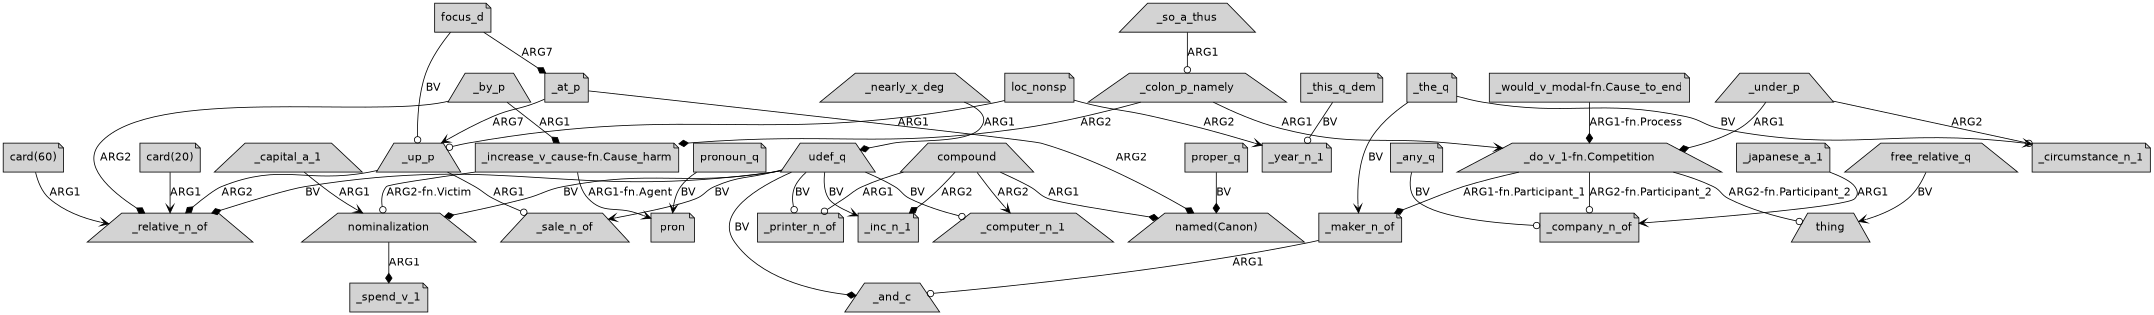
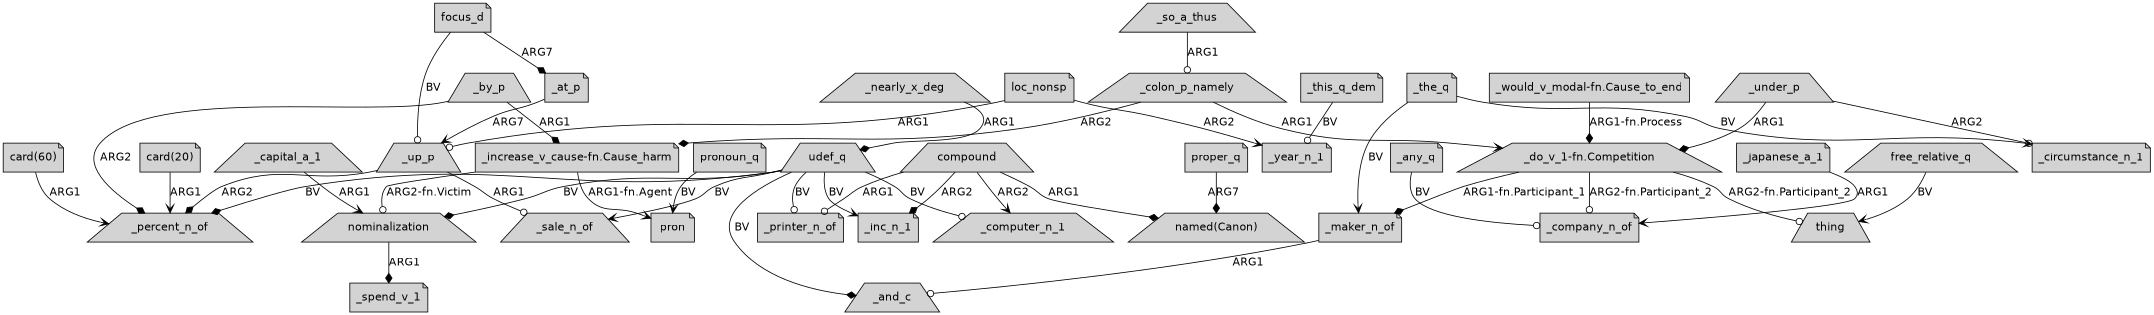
edge "_at_p" -> "named(Canon)": removed, label "ARG2"
edge "proper_q" -> "named(Canon)": label "BV" -> "ARG7"
node "_relative_n_of": label "_relative_n_of" -> "_percent_n_of"
